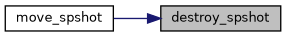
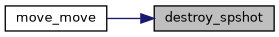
node "move_spshot": label "move_spshot" -> "move_move"
